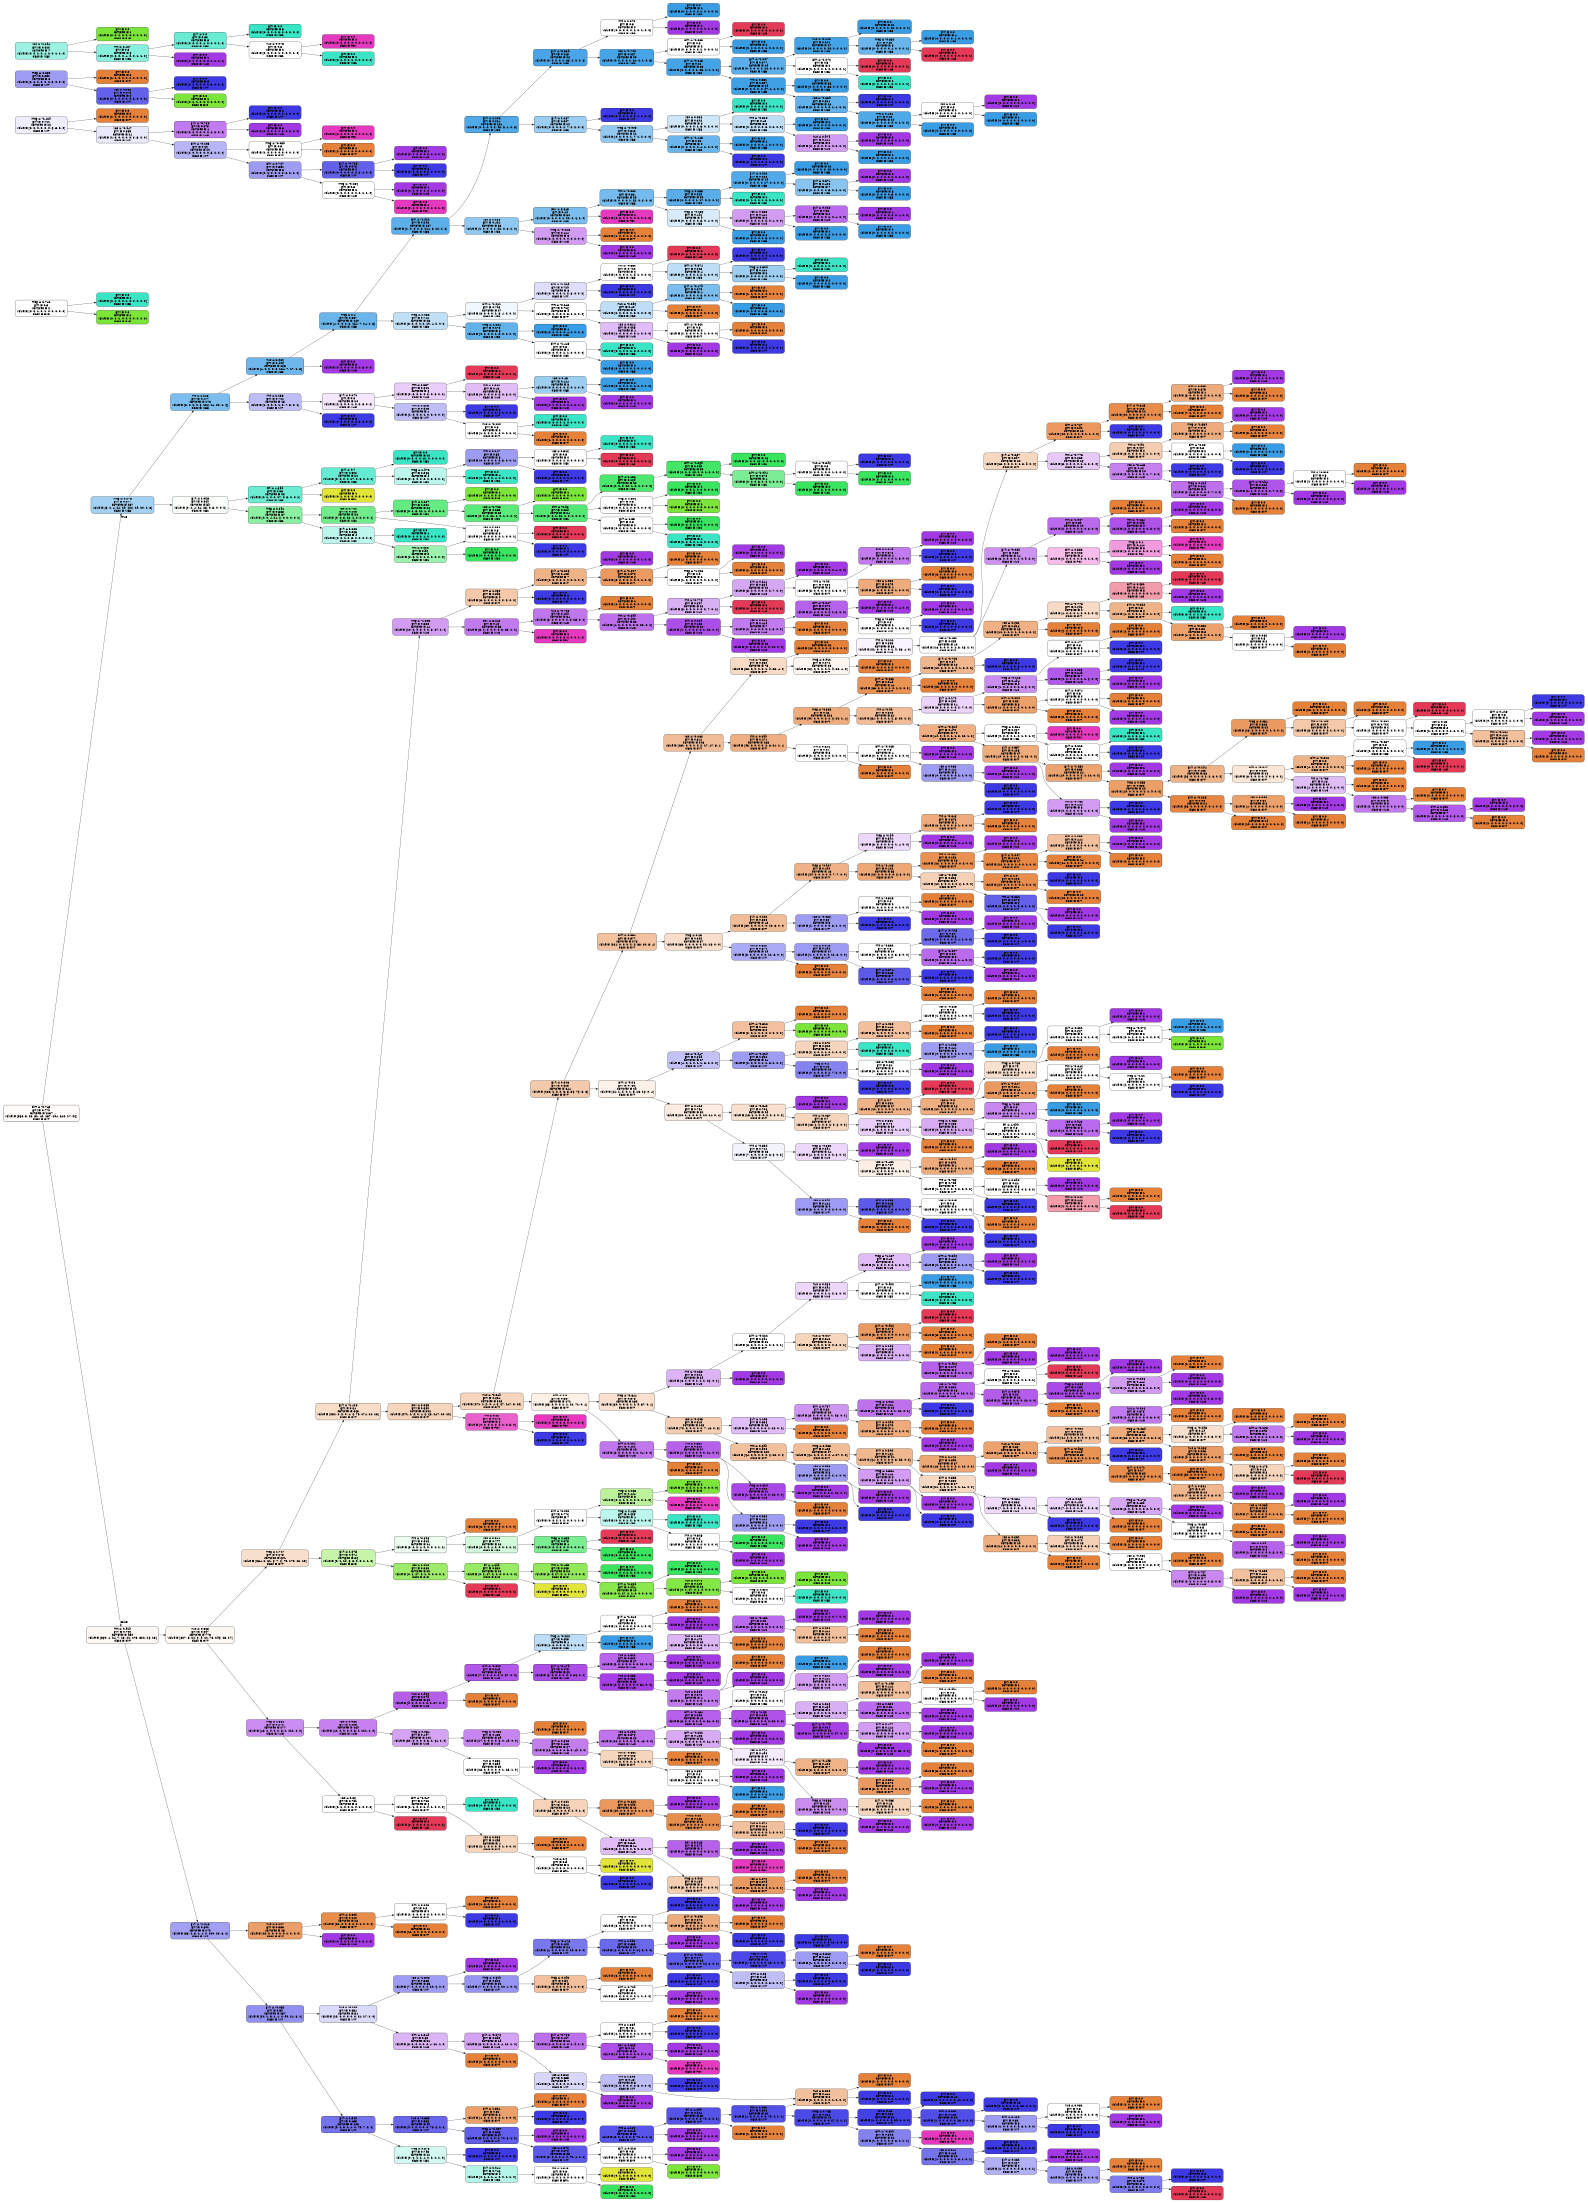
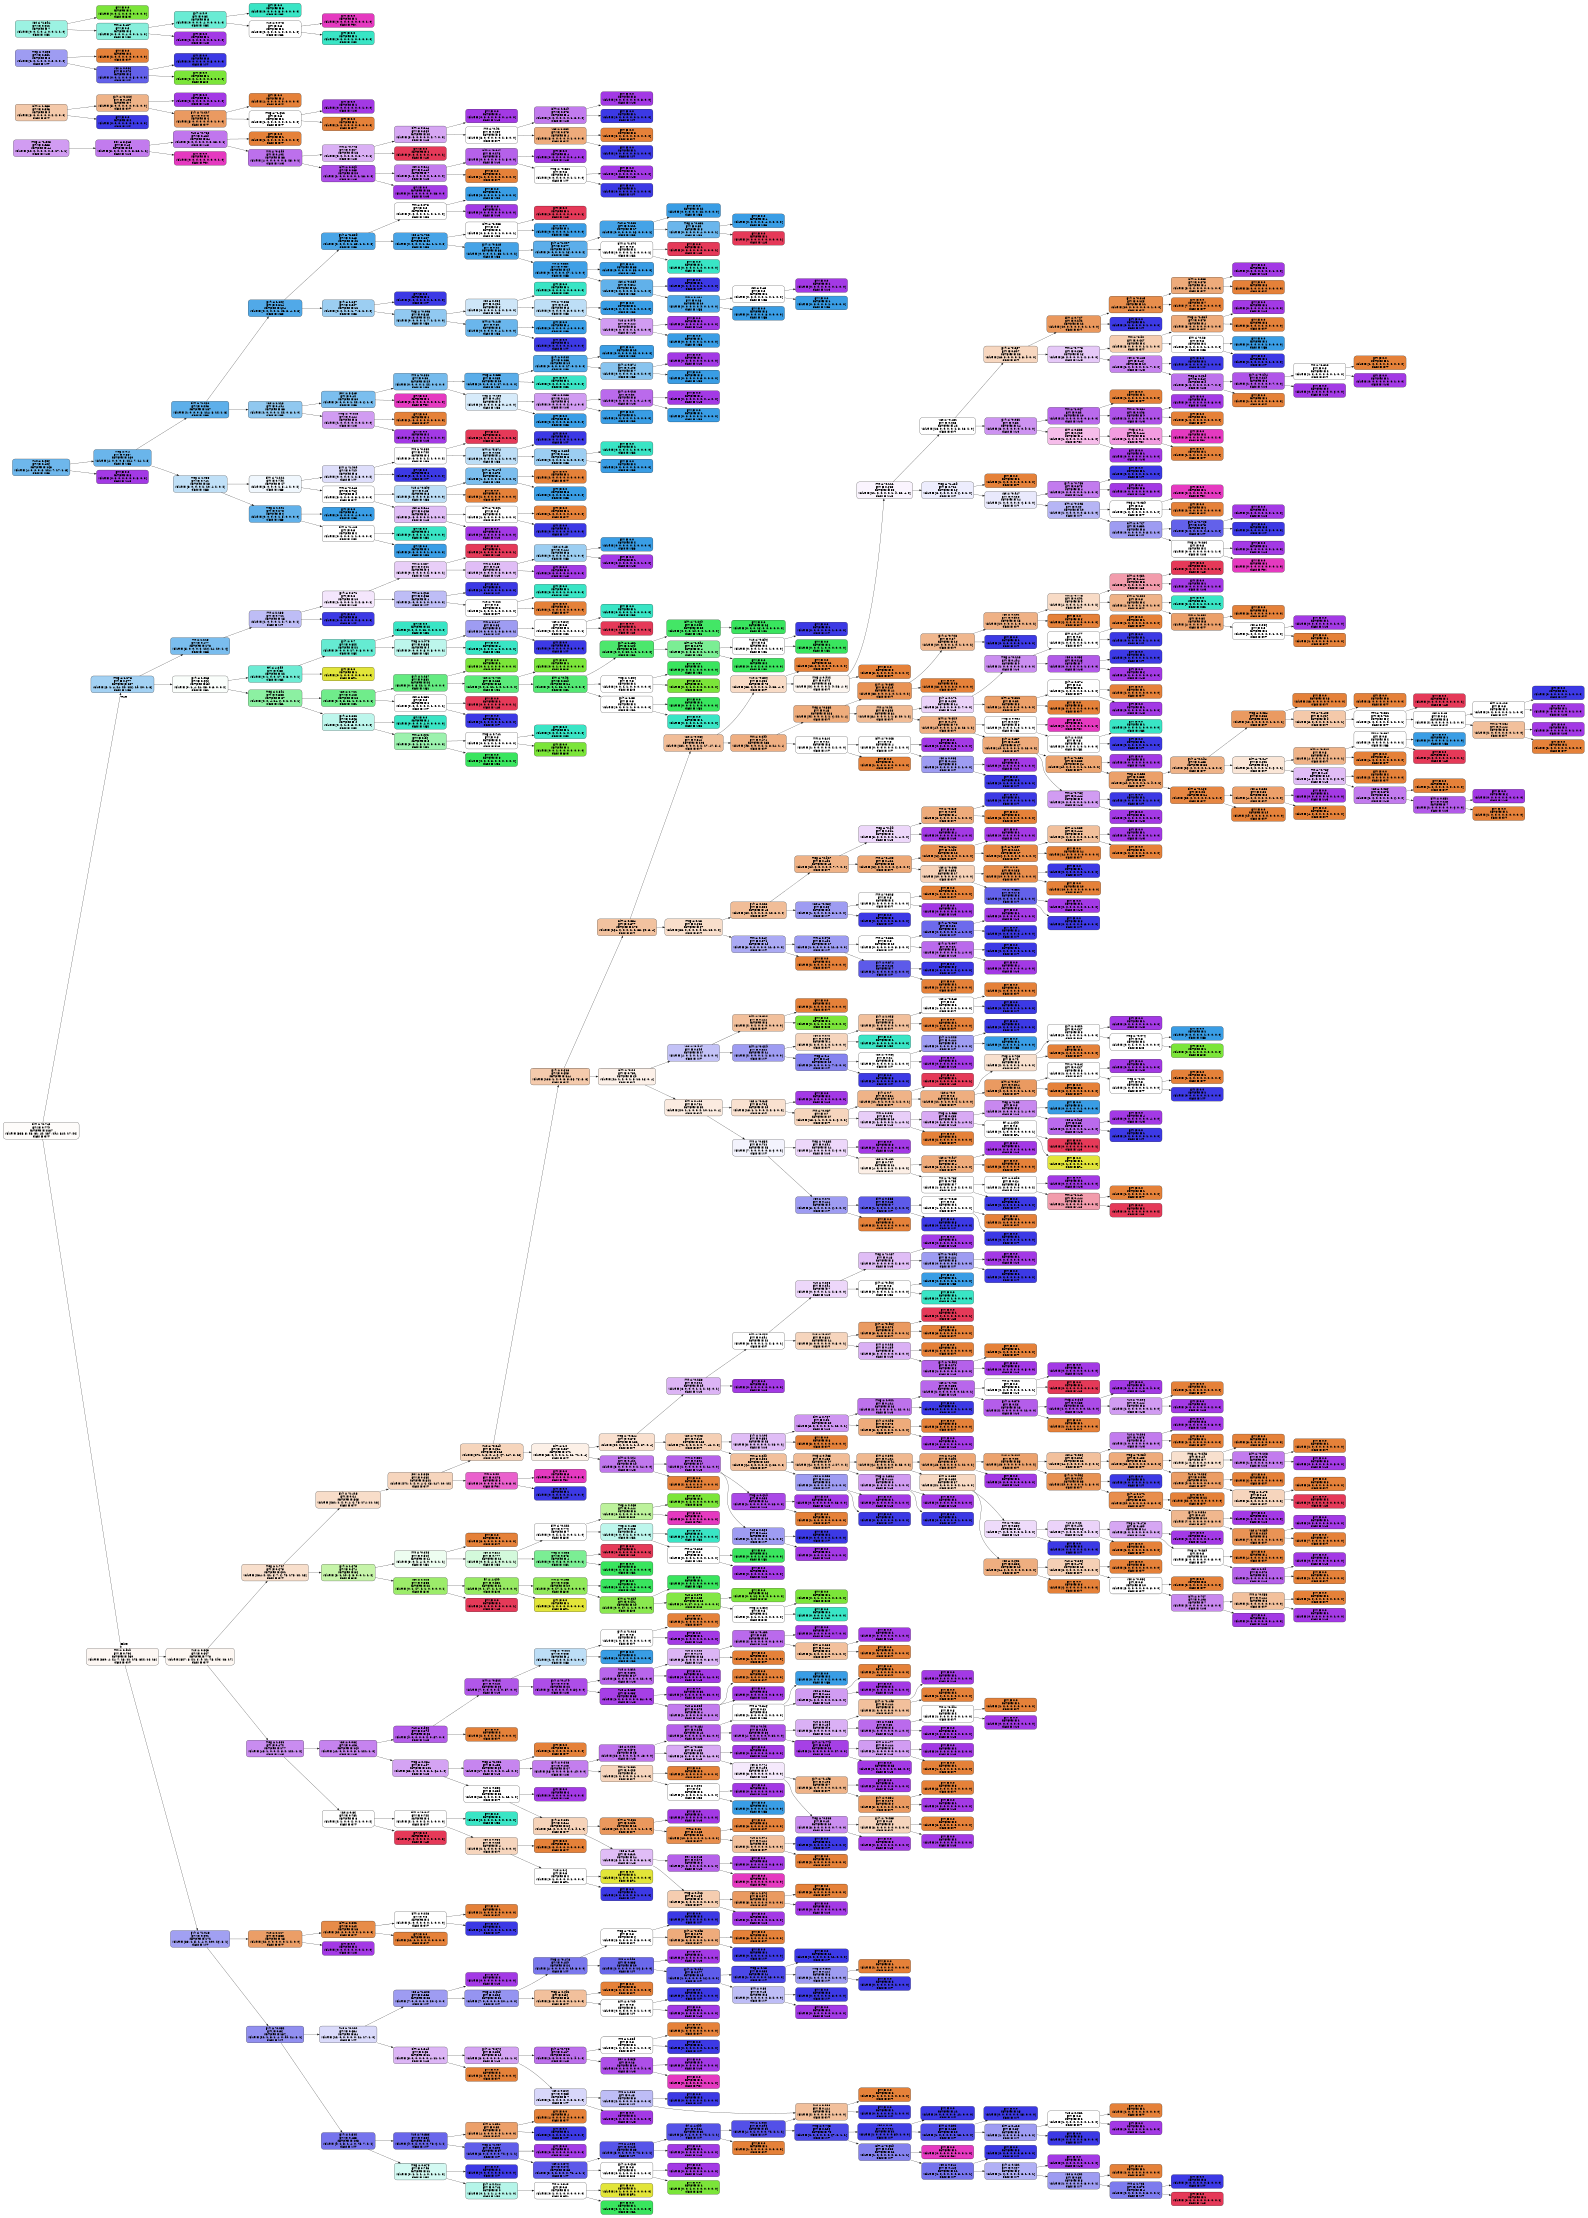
edge "mit ≤ 1.213" -> "nuc ≤ 2.686": removed
edge "alm ≤ -1.269" -> "alm ≤ -1.094": now "gvh ≤ 1.431" -> "alm ≤ -1.094"
edge "mit ≤ -0.111" -> "mcg ≤ -1.429": added
edge "mit ≤ 0.662" -> "vac ≤ 2.151": now "mit ≤ 0.662" -> "mcg ≤ 2.741"
edge "mcg ≤ -1.503" -> "alm ≤ 1.058": removed
edge "gvh ≤ -1.413" -> "mcg ≤ -1.503": removed
